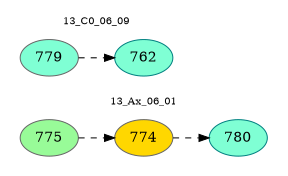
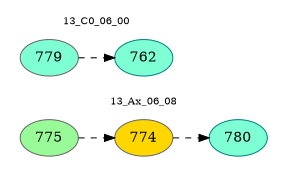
cluster "13_C0_06_09": label "13_C0_06_09" -> "13_C0_06_00"
cluster "13_Ax_06_01": label "13_Ax_06_01" -> "13_Ax_06_08"
